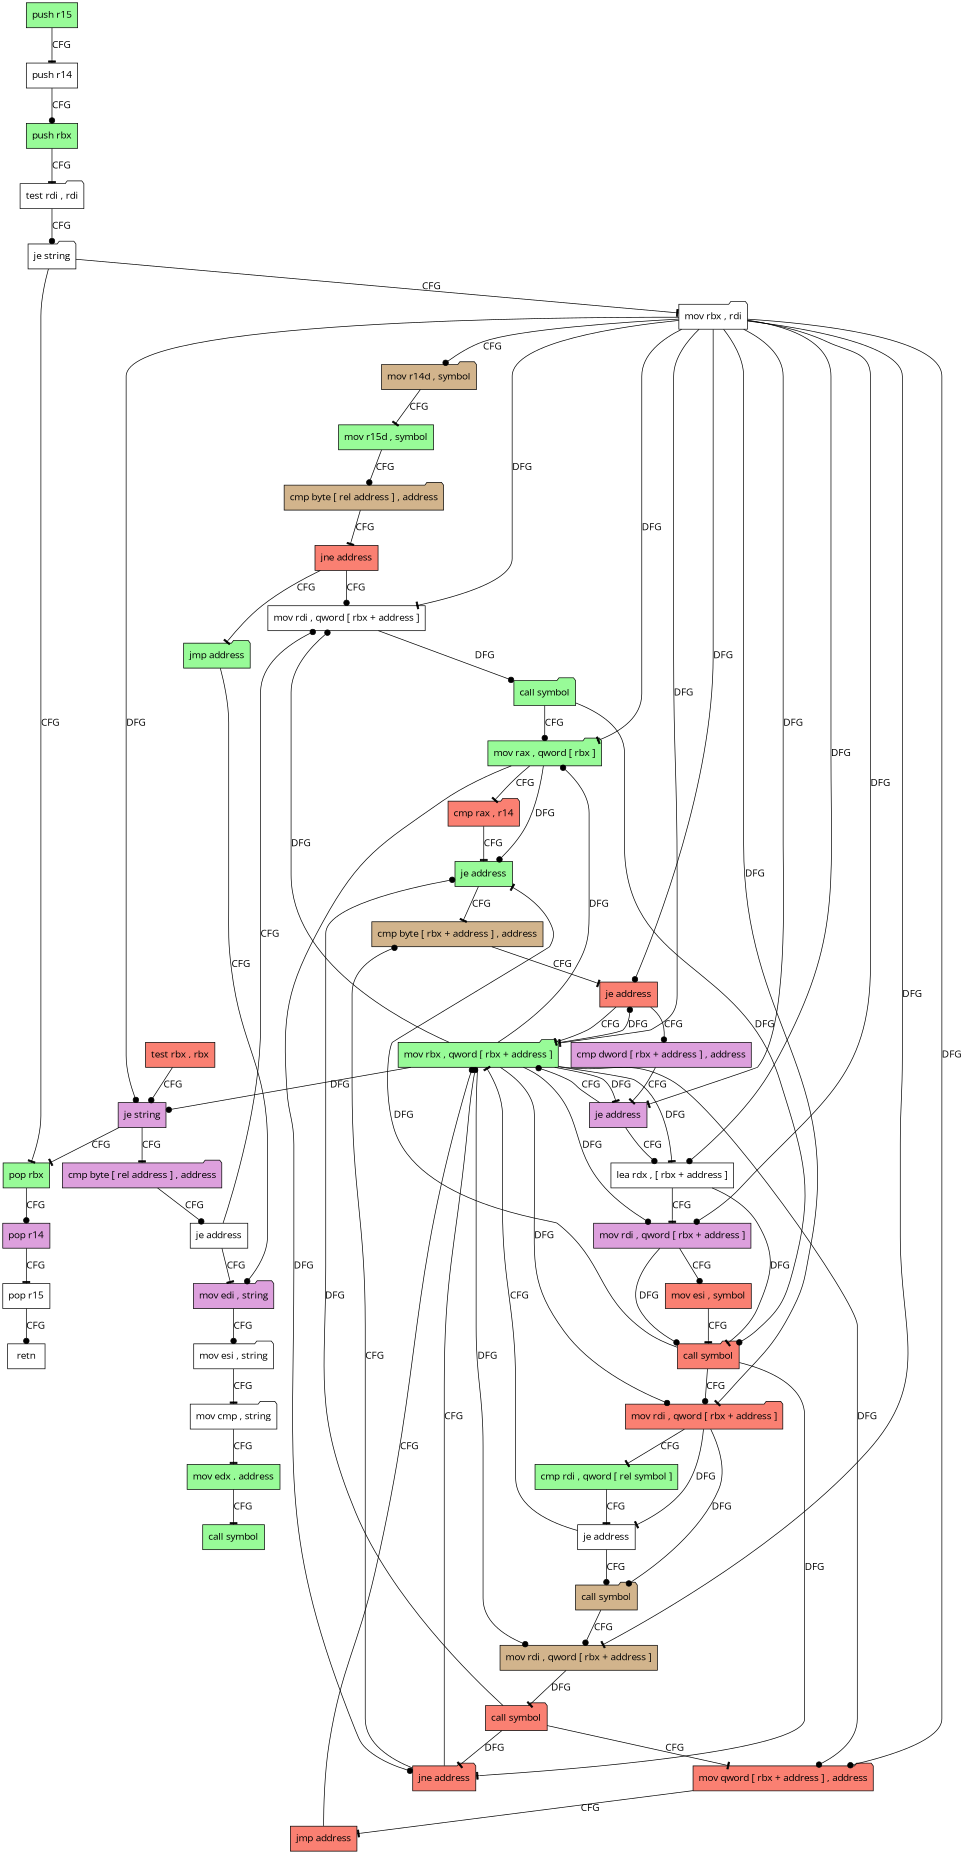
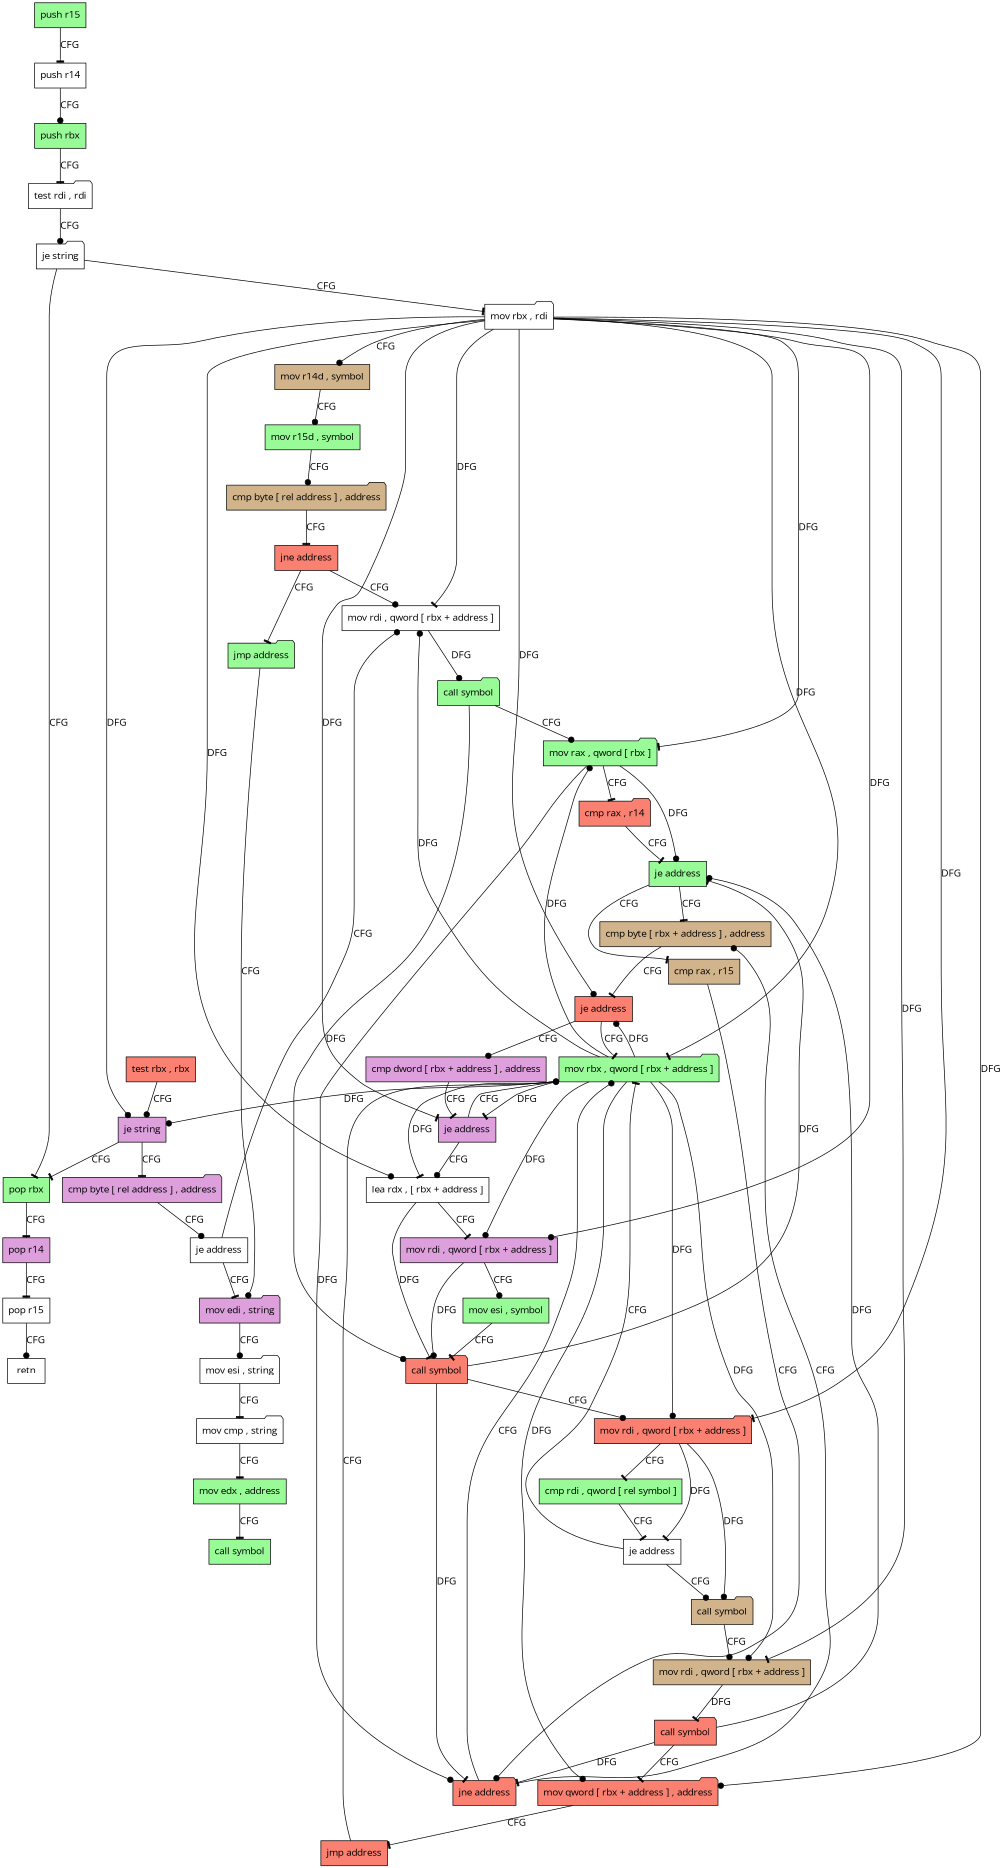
node "mov r14d , symbol": shape folder -> box
edge "mov r14d , symbol" -> "mov r15d , symbol": arrowhead tee -> dot
node "cmp rax , r15": added
edge "pop rbx" -> "pop r14": arrowhead dot -> tee
node "mov esi , symbol": fillcolor salmon -> palegreen
